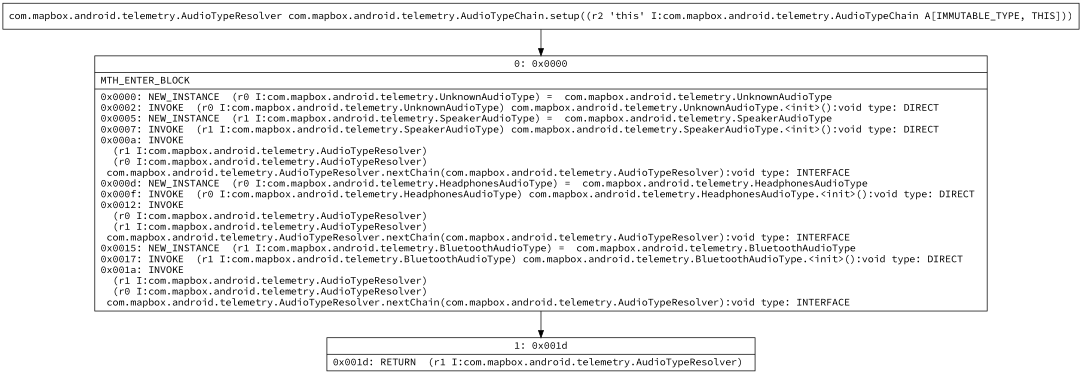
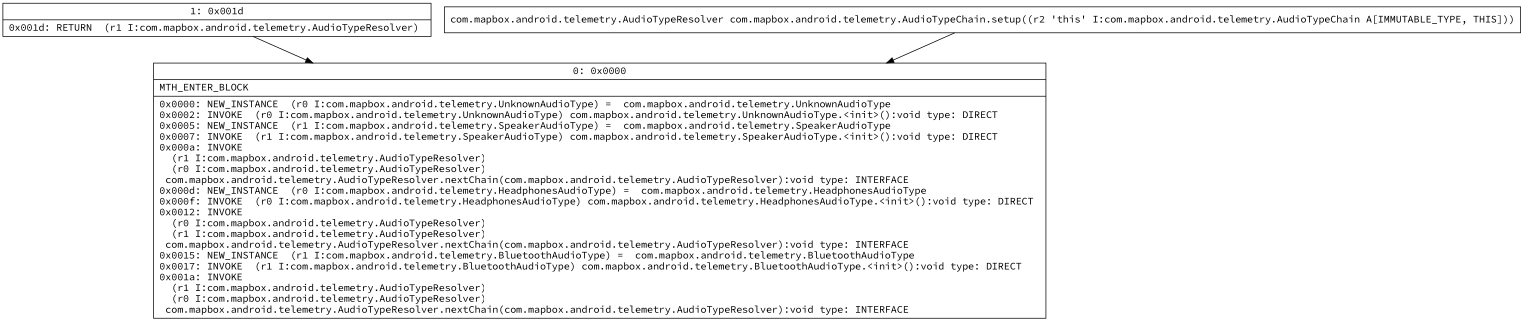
edge "0: 0x0000" -> "1: 0x001d": reversed
